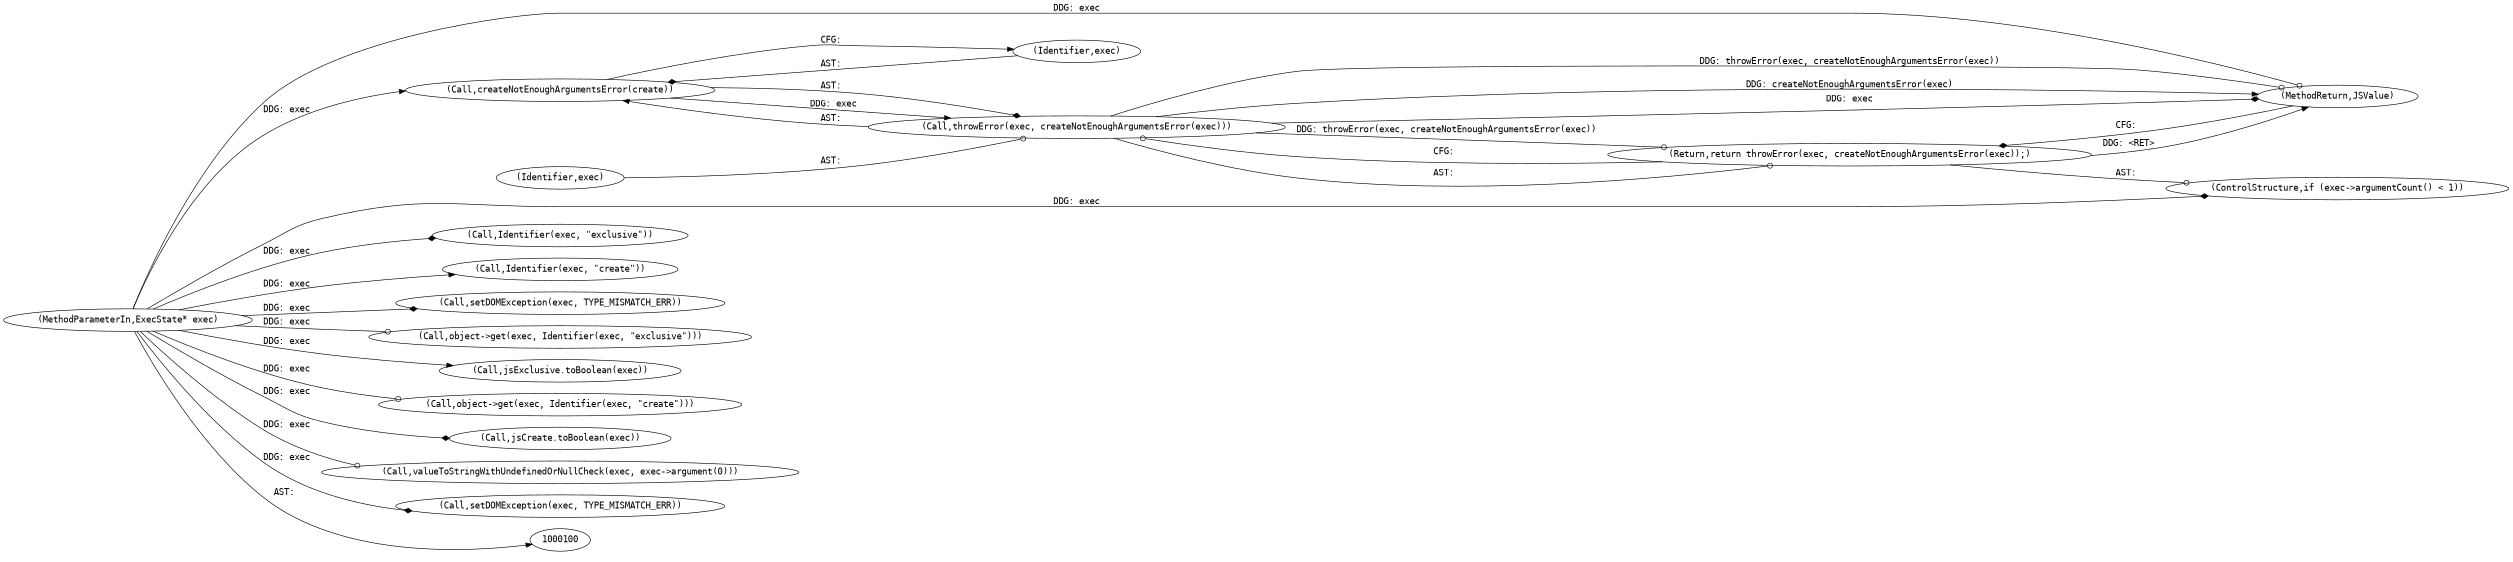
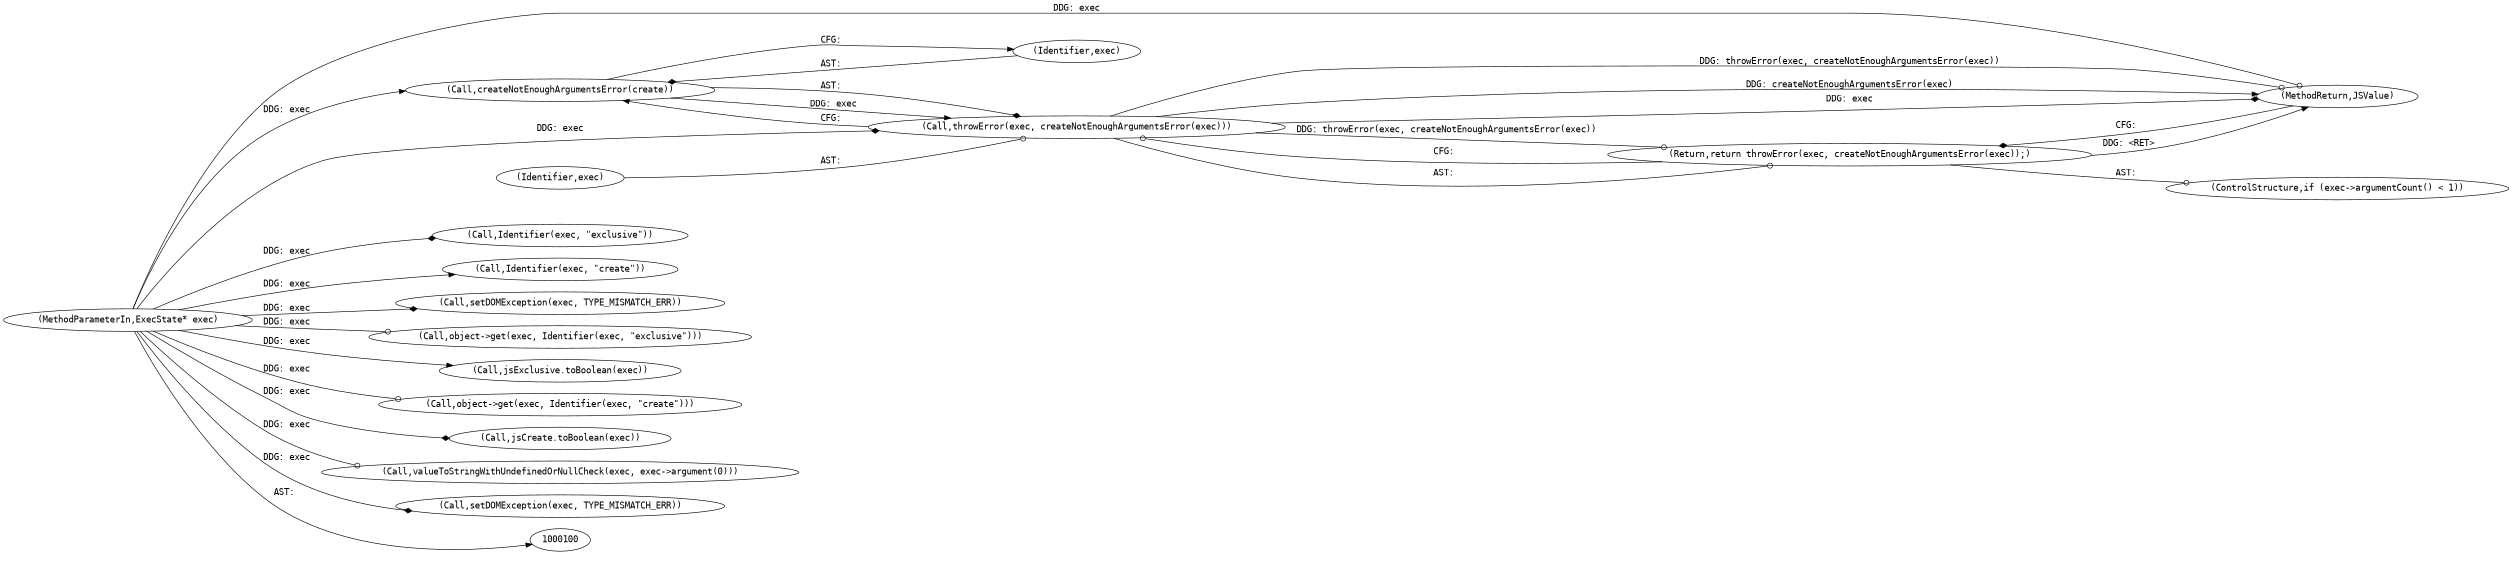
edge "(Call,throwError(exec, createNotEnoughArgumentsError(exec)))" -> "(Call,createNotEnoughArgumentsError(create))": label "AST: " -> "CFG: "
edge "(MethodParameterIn,ExecState* exec)" -> "(ControlStructure,if (exec->argumentCount() < 1))": now "(MethodParameterIn,ExecState* exec)" -> "(Call,throwError(exec, createNotEnoughArgumentsError(exec)))"
